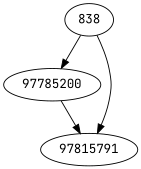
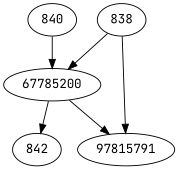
node "840": added
node "97785200": label "97785200" -> "67785200"
node "842": added
